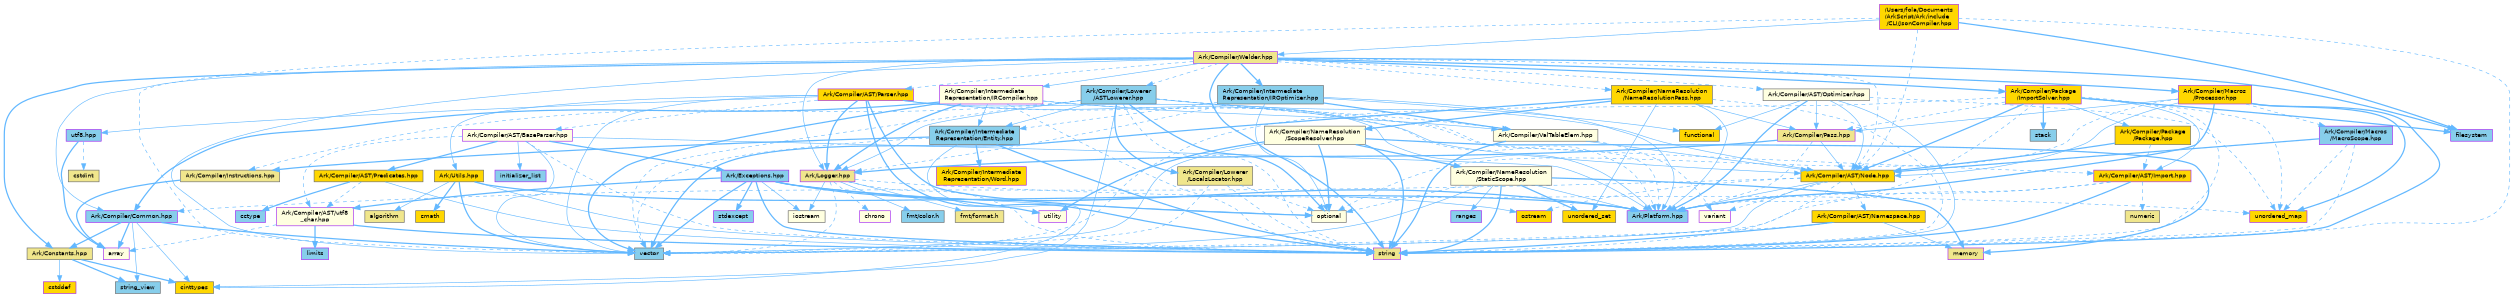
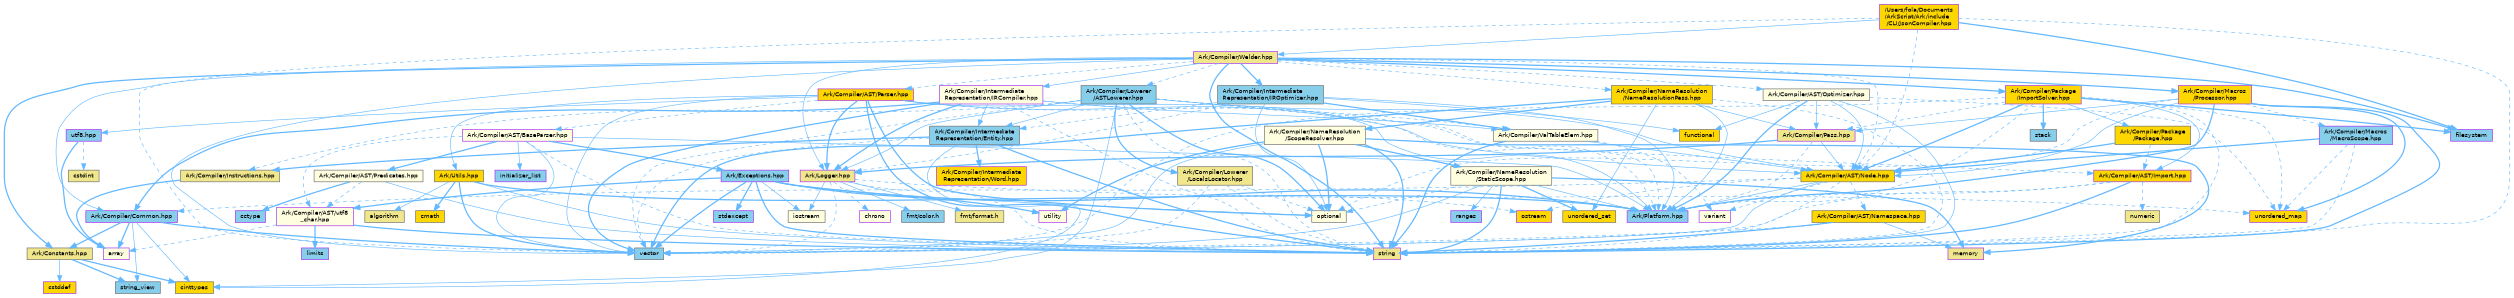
node "Ark/Compiler/AST/Predicates.hpp": fillcolor gold -> lightyellow
edge "Ark/Exceptions.hpp" -> "ostream": style solid -> dashed
